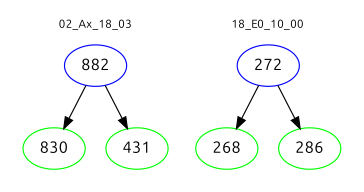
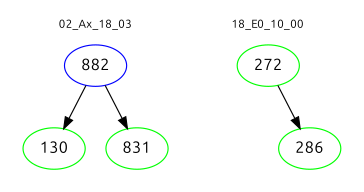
node "272": color blue -> green
node "830": label "830" -> "130"
node "431": label "431" -> "831"
node "268": removed
